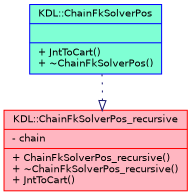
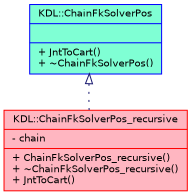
edge "KDL::ChainFkSolverPos" -> "KDL::ChainFkSolverPos_recursive": reversed
